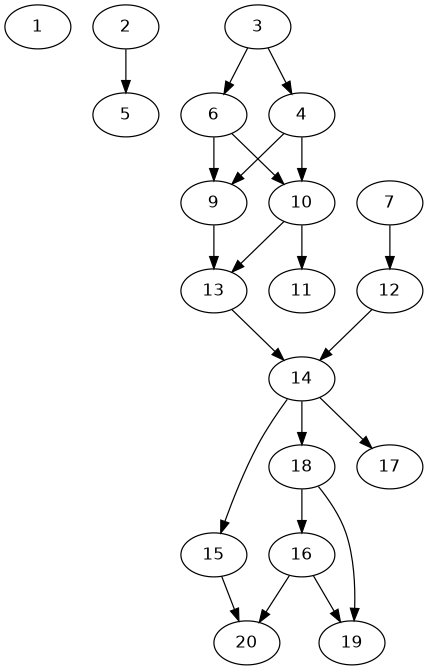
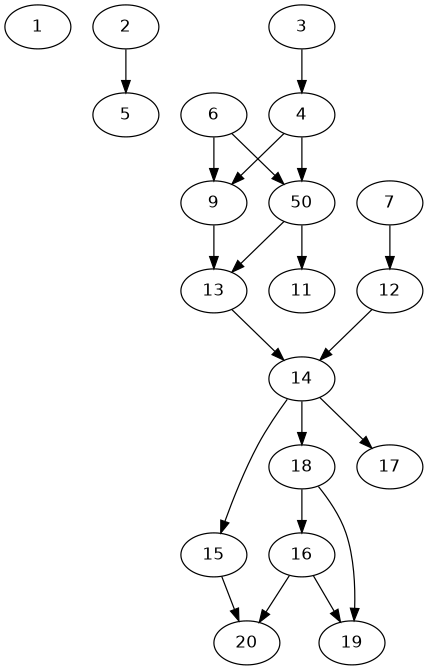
edge "3" -> "6": removed
node "10": label "10" -> "50"
